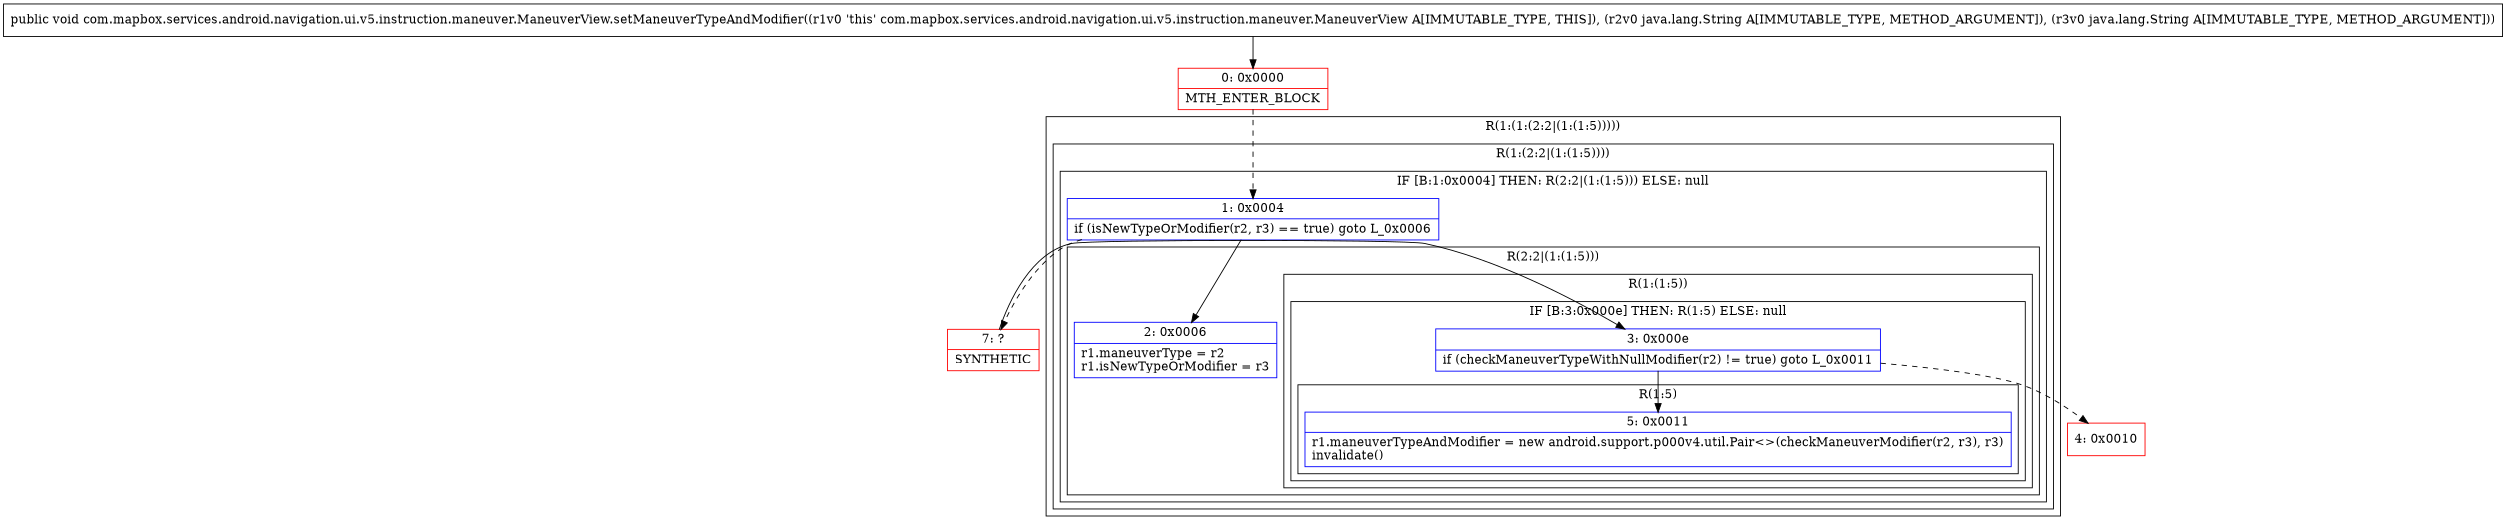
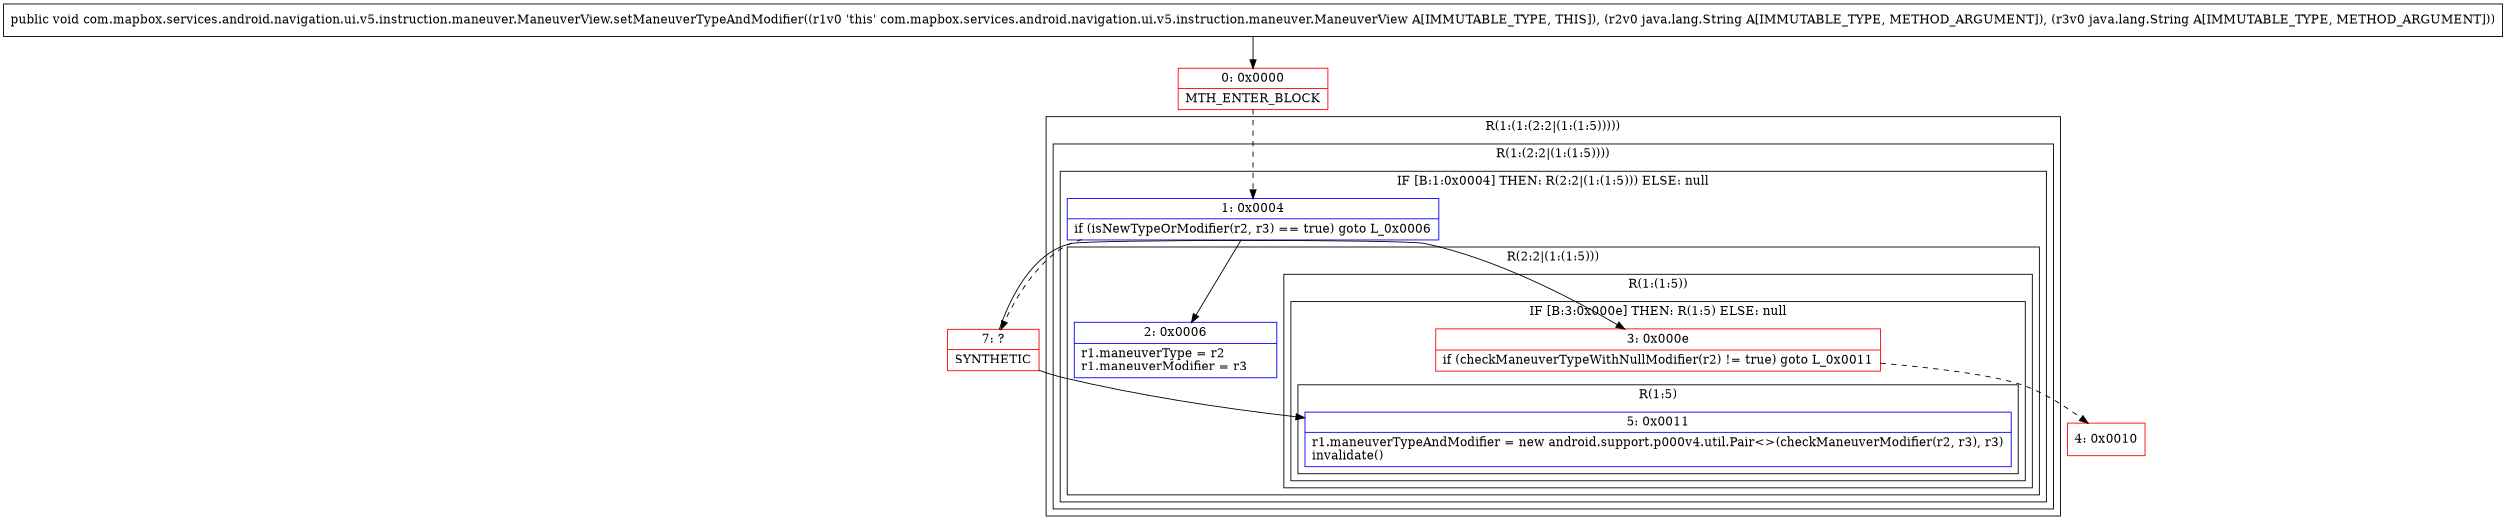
node "3: 0x000e": color blue -> red
node "2: 0x0006": text "r1.isNewTypeOrModifier = r3" -> "r1.maneuverModifier = r3"
edge "3: 0x000e" -> "5: 0x0011": now "7: ?" -> "5: 0x0011"
